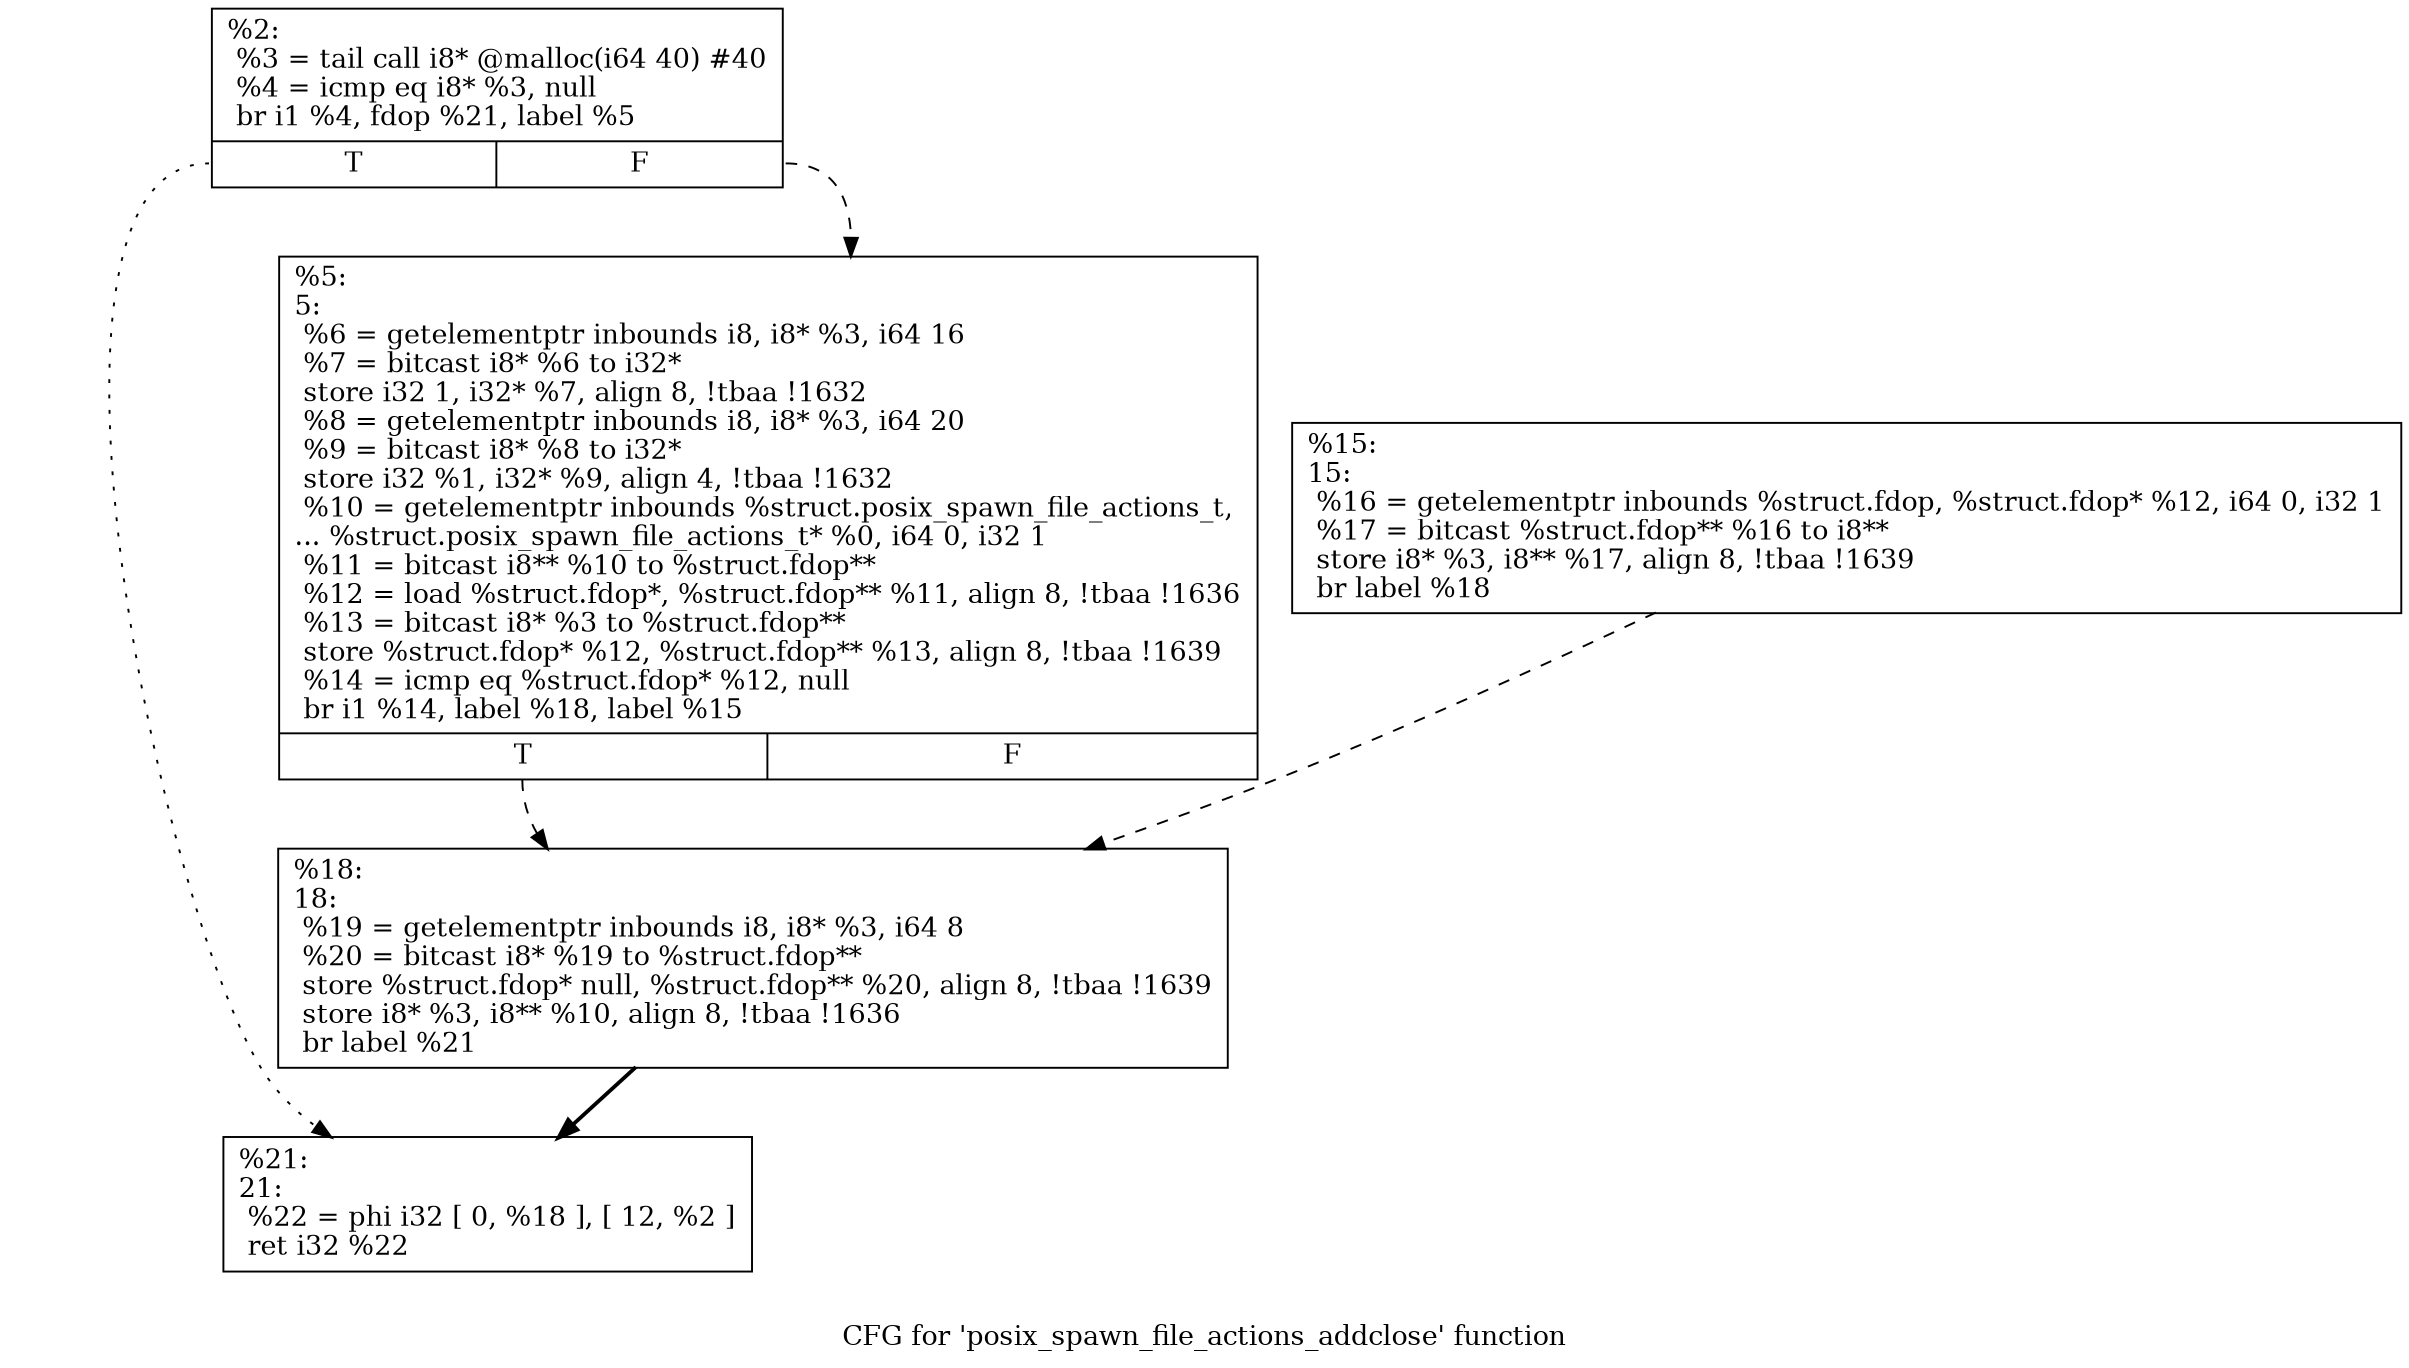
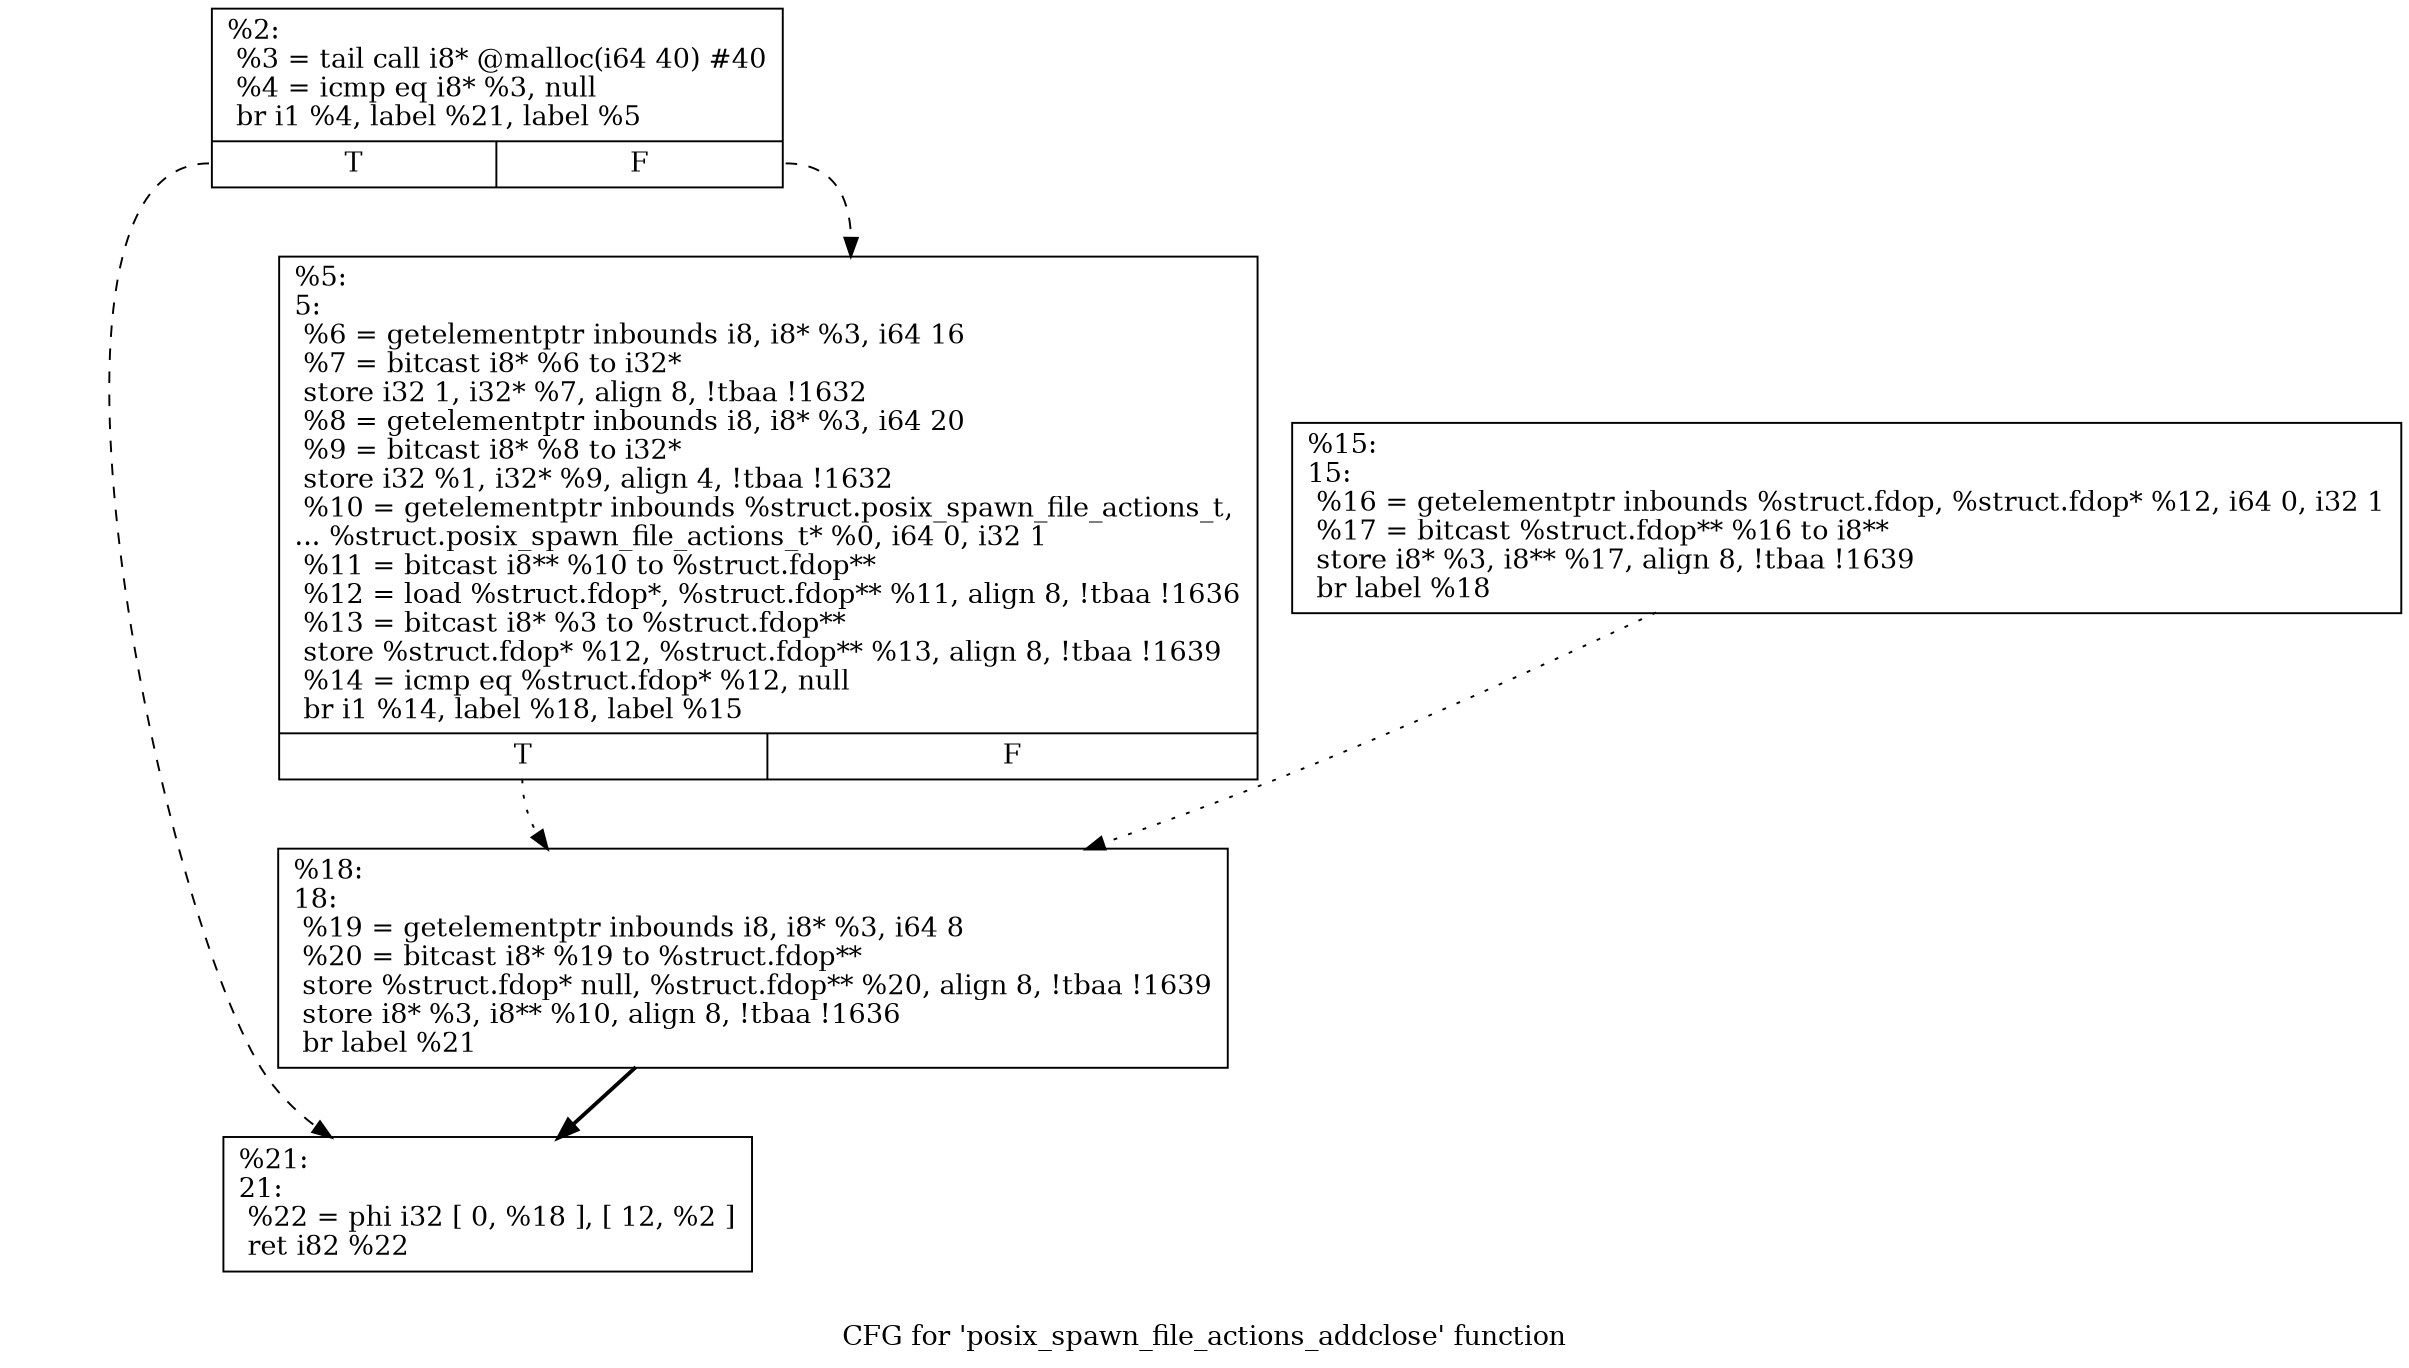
node "%2:": text "br i1 %4, fdop %21, label %5" -> "br i1 %4, label %21, label %5"
edge "%2:" -> "%21:": style dotted -> dashed
edge "%15:" -> "%18:": style dashed -> dotted
edge "%5:" -> "%18:": style dashed -> dotted
node "%21:": text "ret i32 %22" -> "ret i82 %22"
